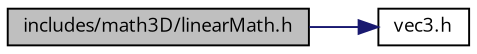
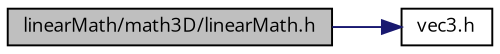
node "includes/math3D/linearMath.h": label "includes/math3D/linearMath.h" -> "linearMath/math3D/linearMath.h"
